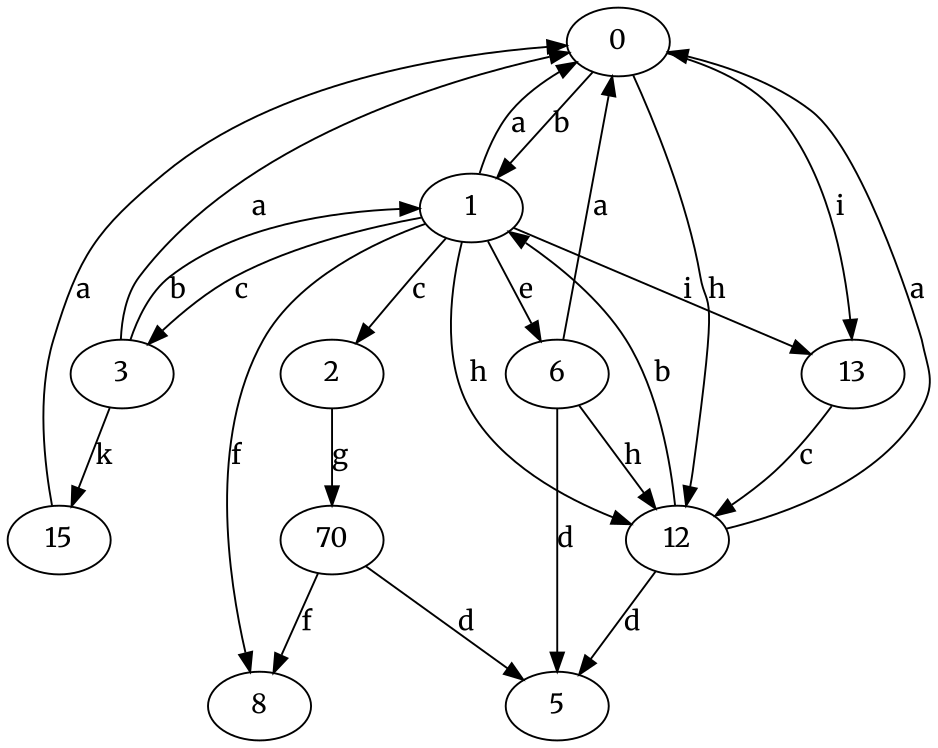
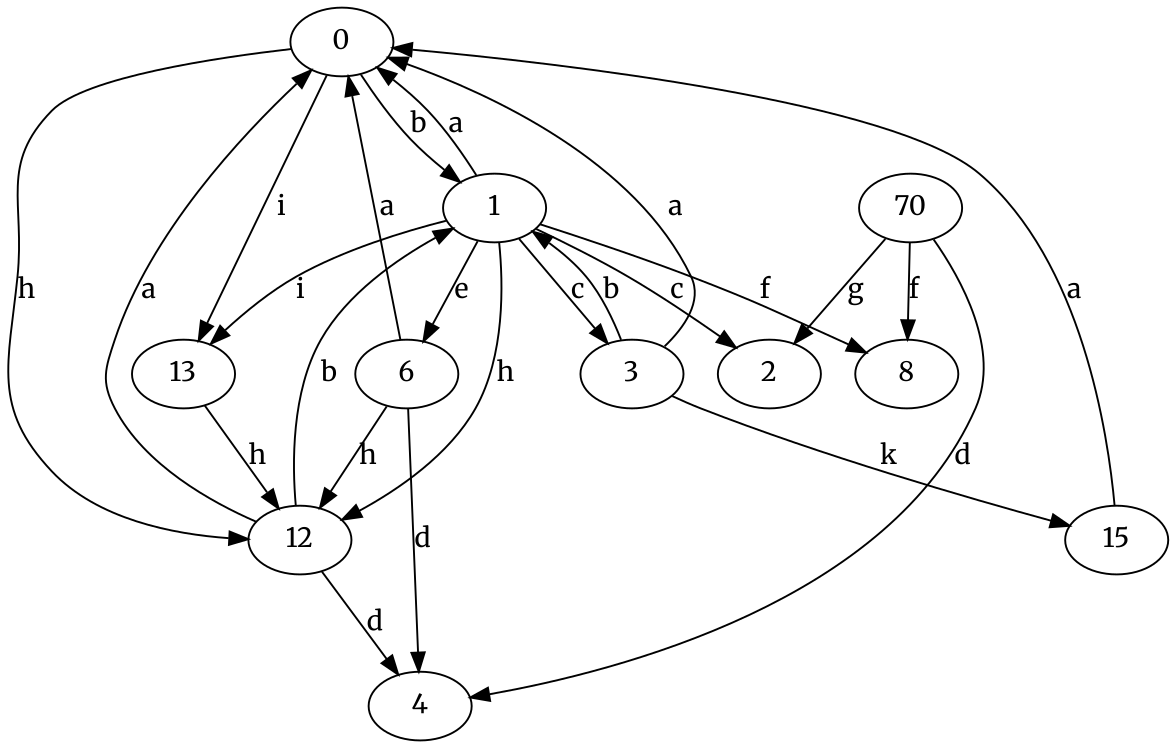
edge "2" -> "70": reversed
edge "13" -> "12": label "c" -> "h"
node "5": label "5" -> "4"
